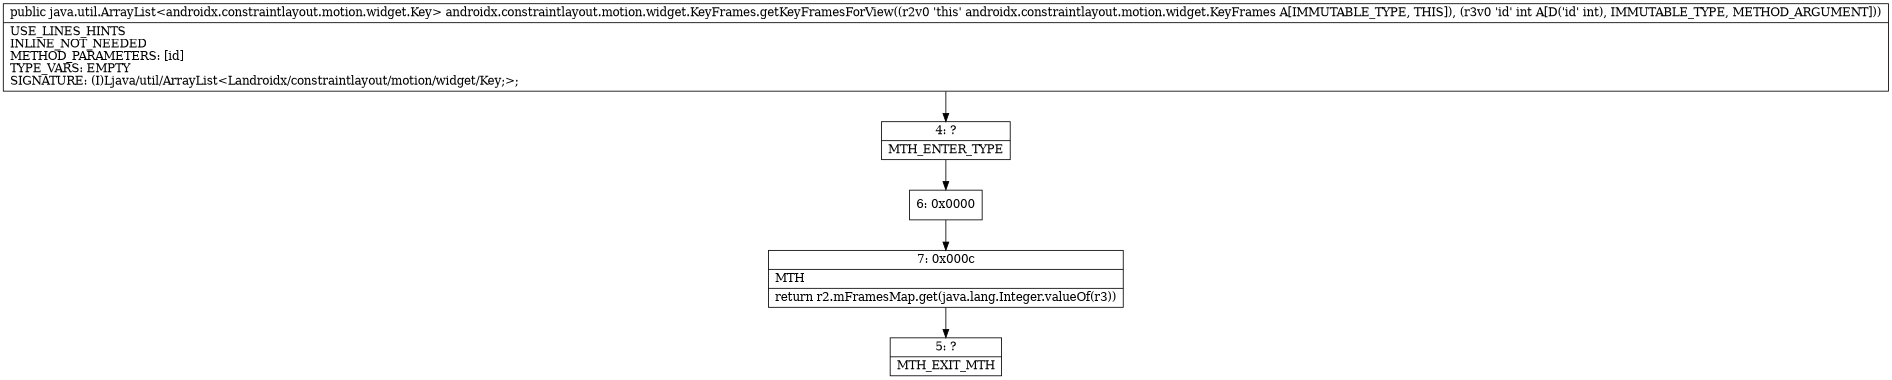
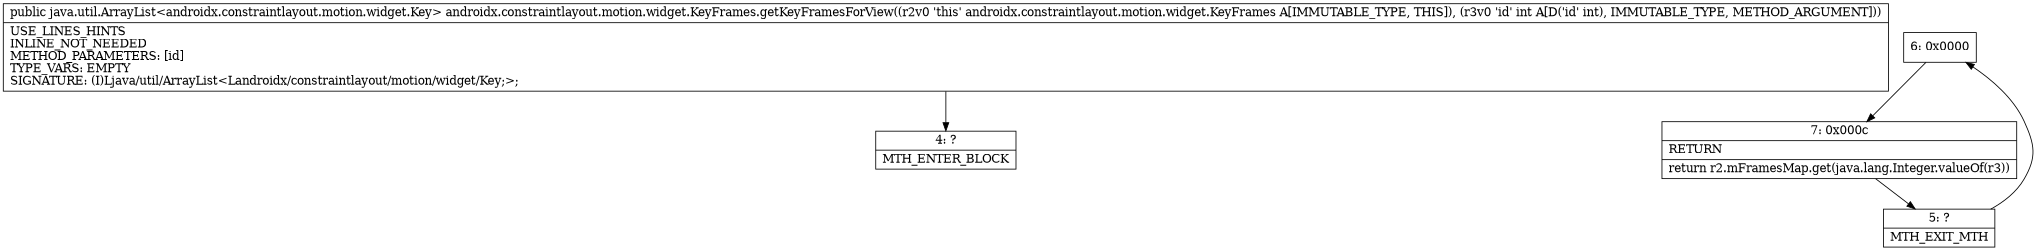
node "4: ?": text "MTH_ENTER_TYPE" -> "MTH_ENTER_BLOCK"
edge "4: ?" -> "6: 0x0000": now "5: ?" -> "6: 0x0000"
node "7: 0x000c": text "MTH" -> "RETURN"
